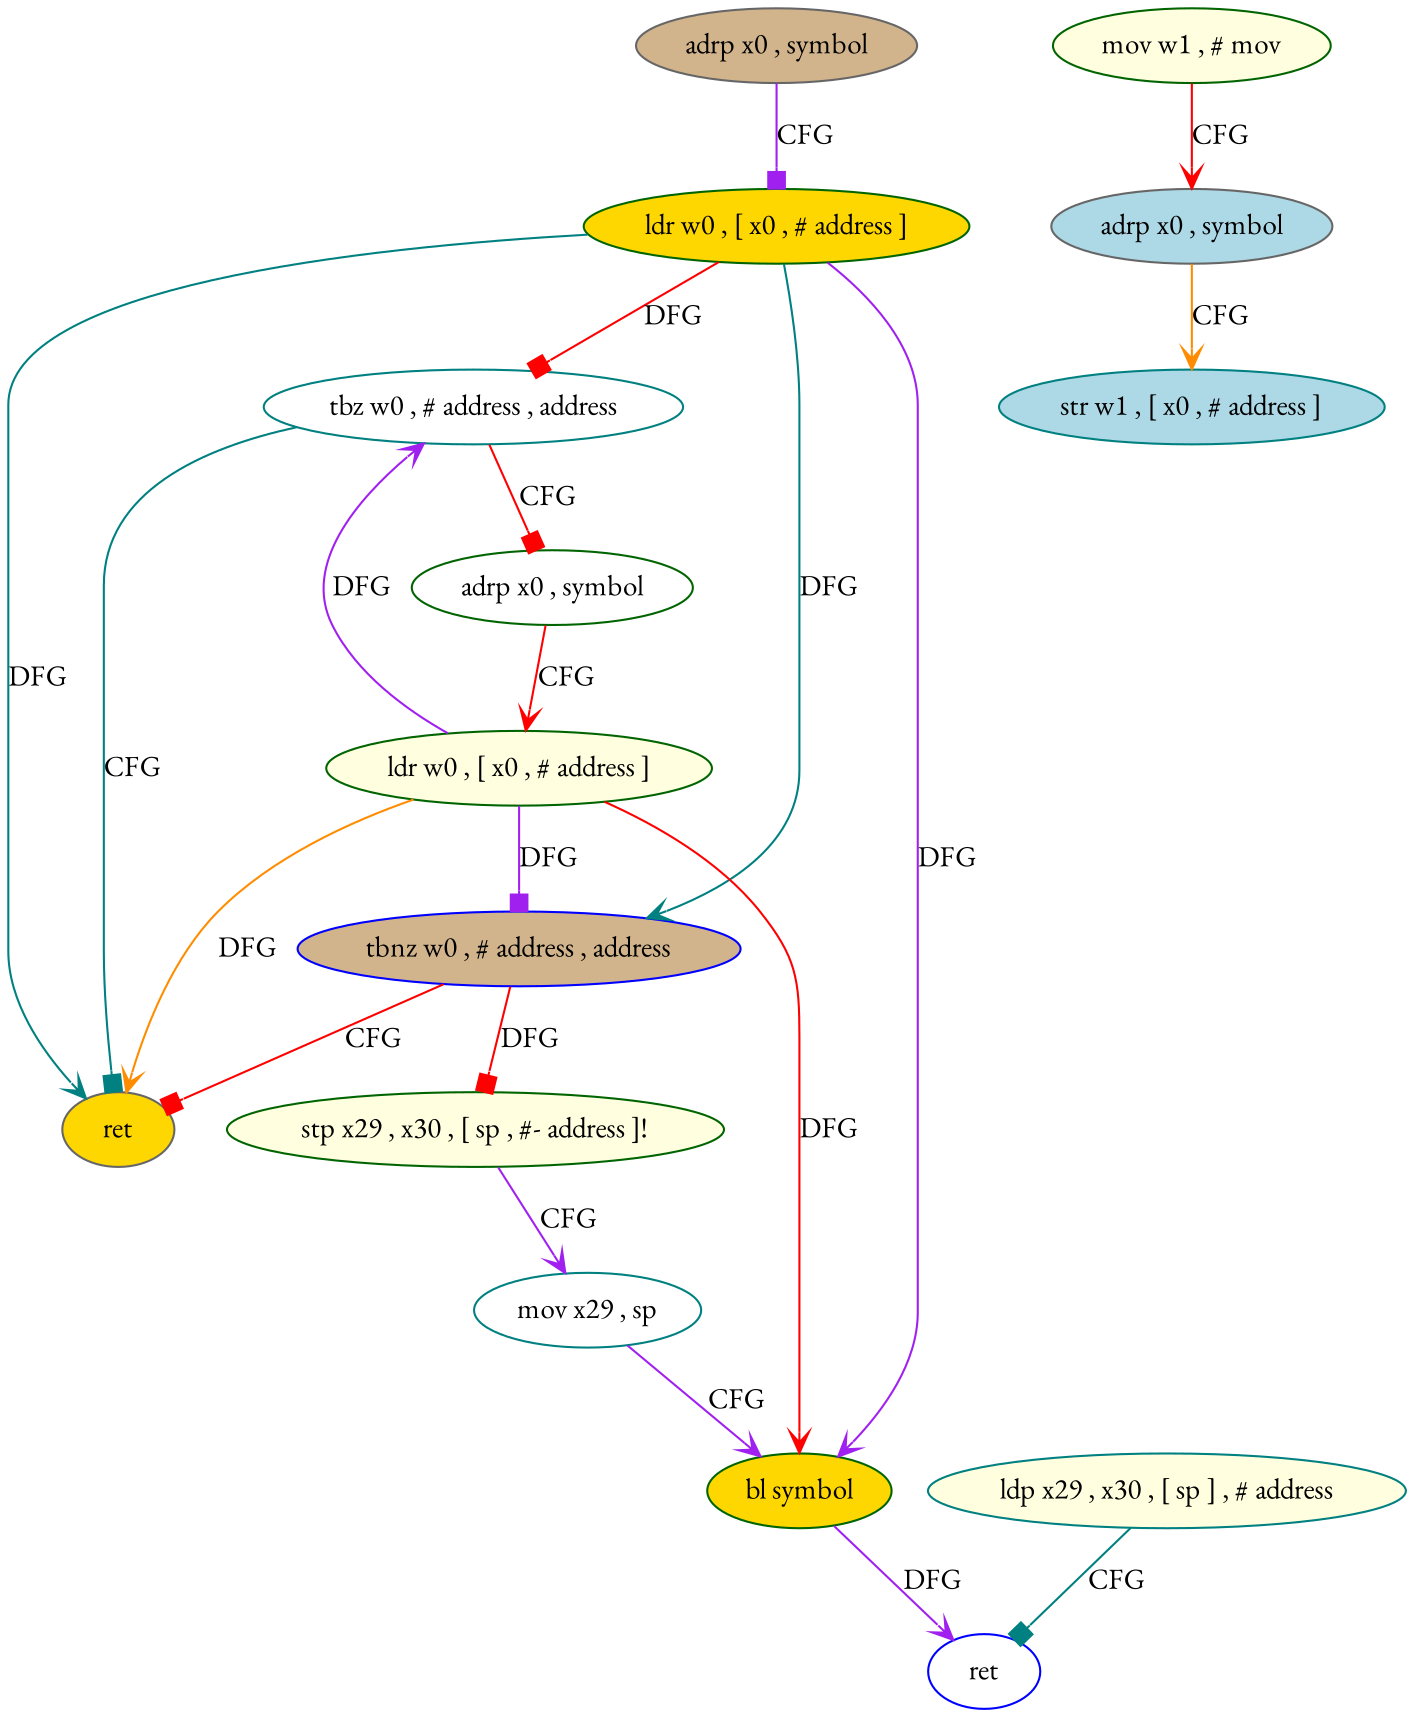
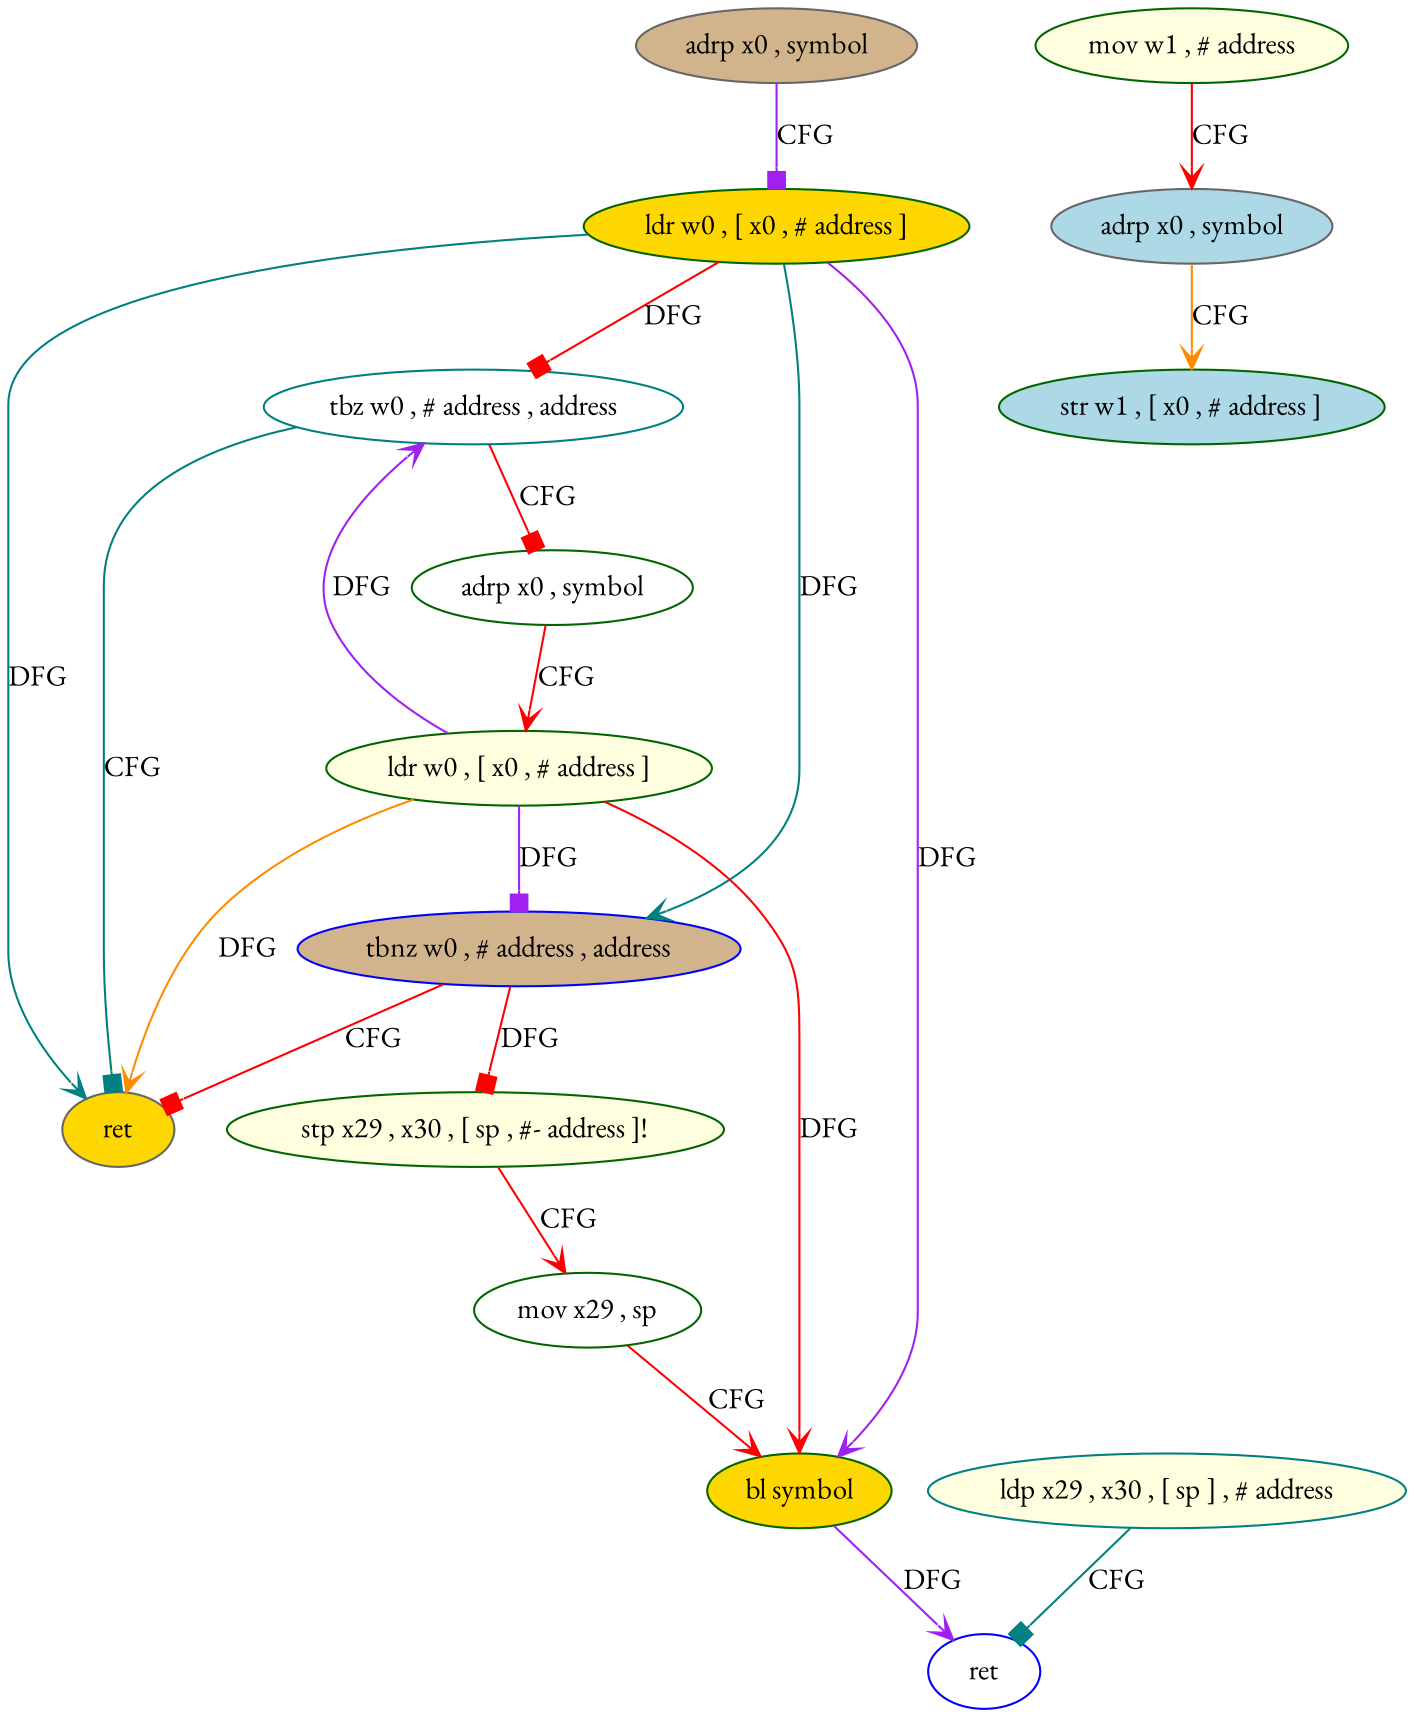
node "mov w1 , # mov": label "mov w1 , # mov" -> "mov w1 , # address"
node "str w1 , [ x0 , # address ]": color teal -> darkgreen
edge "stp x29 , x30 , [ sp , #- address ]!" -> "mov x29 , sp": color purple -> red
node "mov x29 , sp": color teal -> darkgreen
edge "mov x29 , sp" -> "bl symbol": color purple -> red
